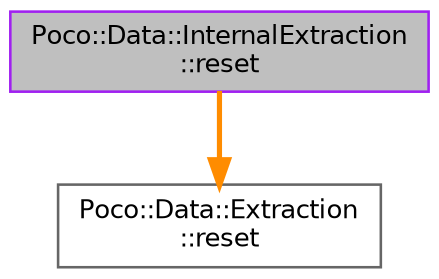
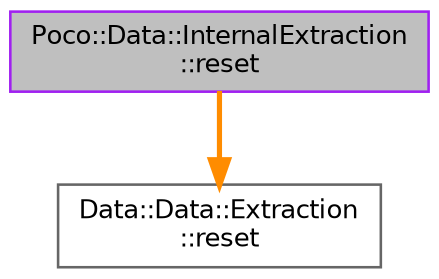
node "Poco::Data::Extraction ::reset": label "Poco::Data::Extraction ::reset" -> "Data::Data::Extraction ::reset"
